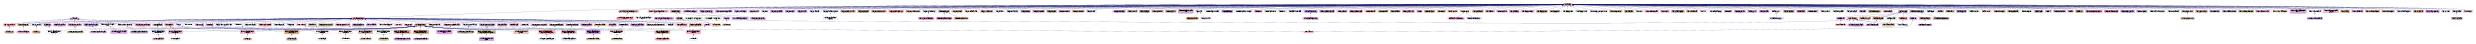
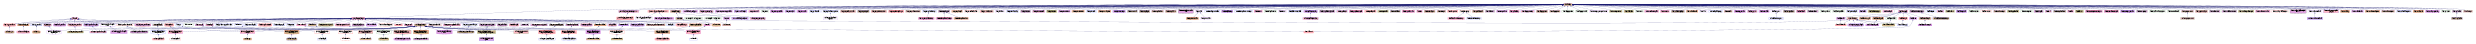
node "Alignment::AProgAlignSignificant< T >": color darkgreen -> blue
node "ProgClassifyKmeans2D": added
node "MpiProgTransformImageGrey Levels": label "MpiProgTransformImageGrey Levels" -> "ProgMpiAngularProjectLibrary Levels"
